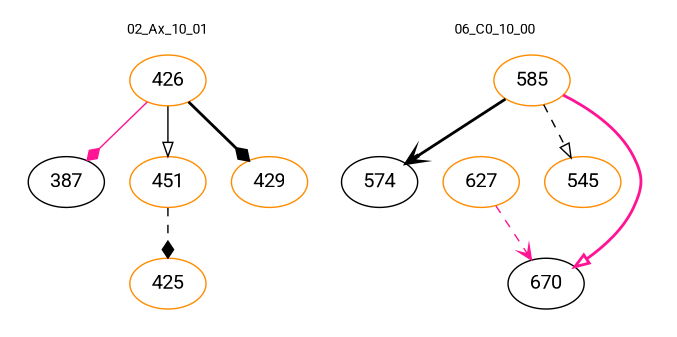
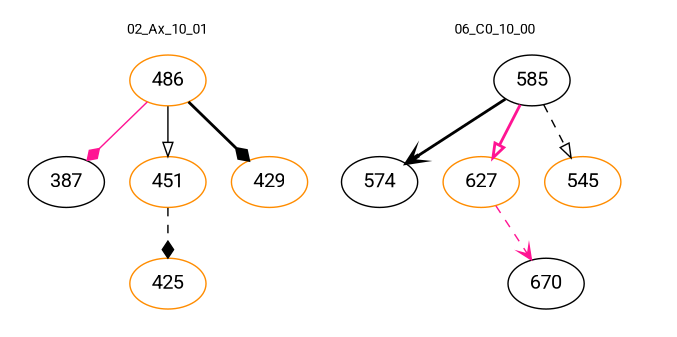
node "426": label "426" -> "486"
node "585": color darkorange -> black
edge "585" -> "670": now "585" -> "627"
